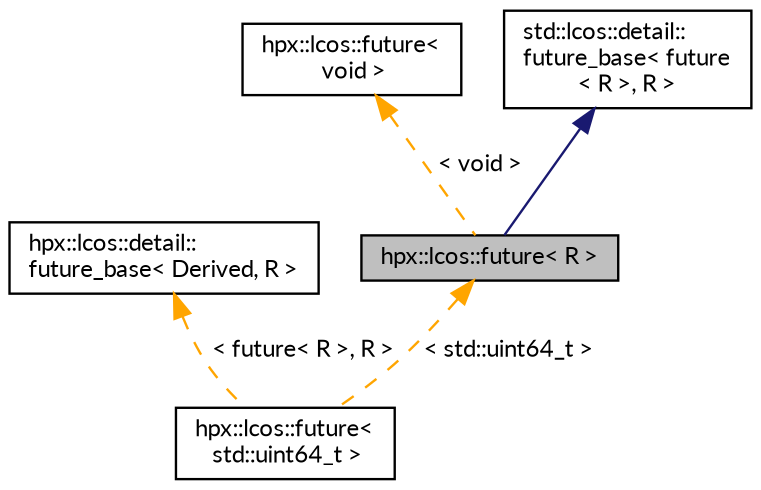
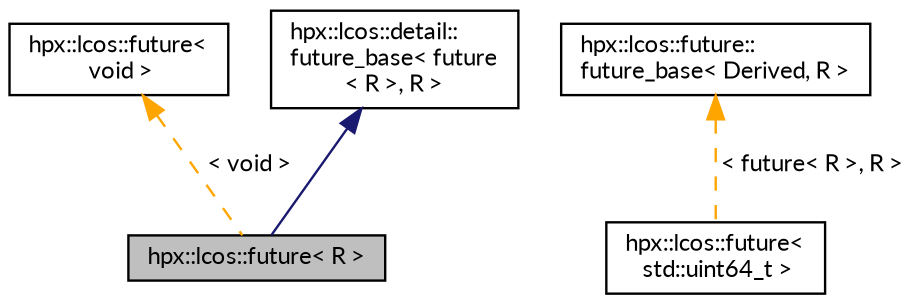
node "std::lcos::detail:: future_base< future < R >, R >": label "std::lcos::detail:: future_base< future < R >, R >" -> "hpx::lcos::detail:: future_base< future < R >, R >"
node "hpx::lcos::detail:: future_base< Derived, R >": label "hpx::lcos::detail:: future_base< Derived, R >" -> "hpx::lcos::future:: future_base< Derived, R >"
edge "hpx::lcos::future< std::uint64_t >" -> "hpx::lcos::future< R >": removed, label "< std::uint64_t >"
